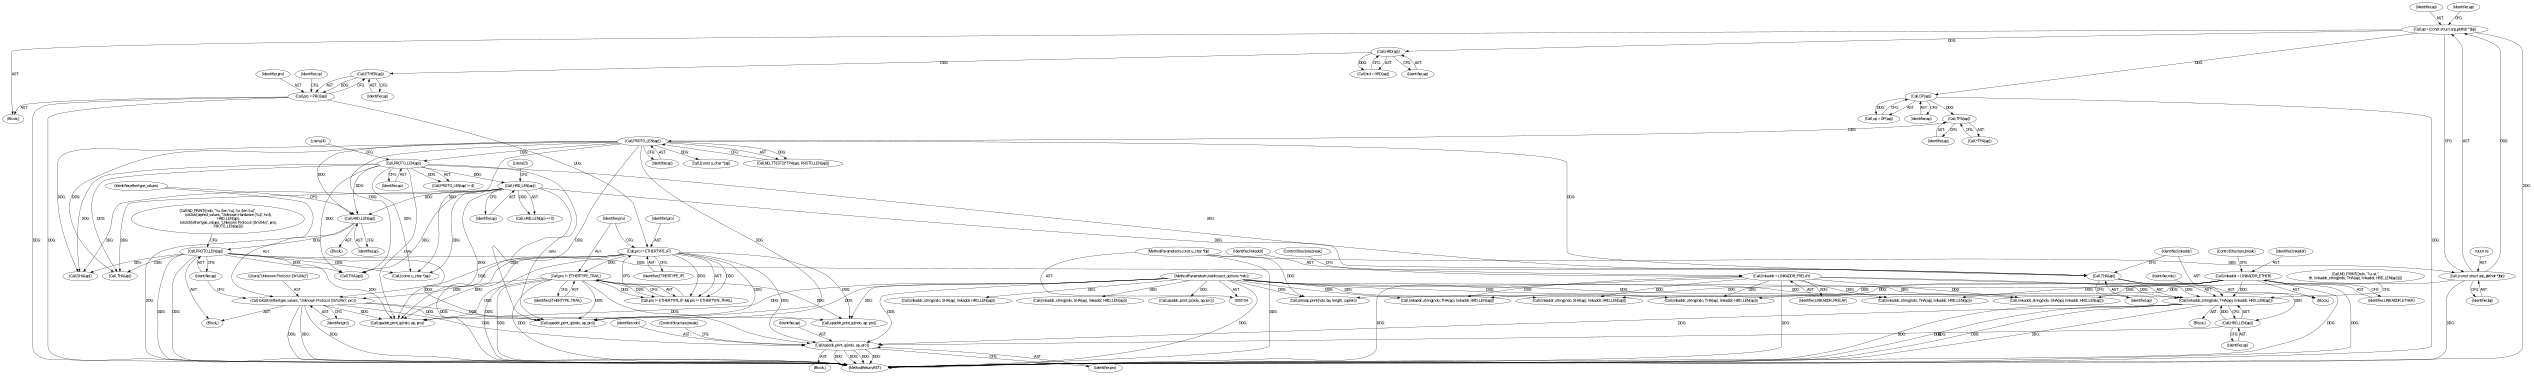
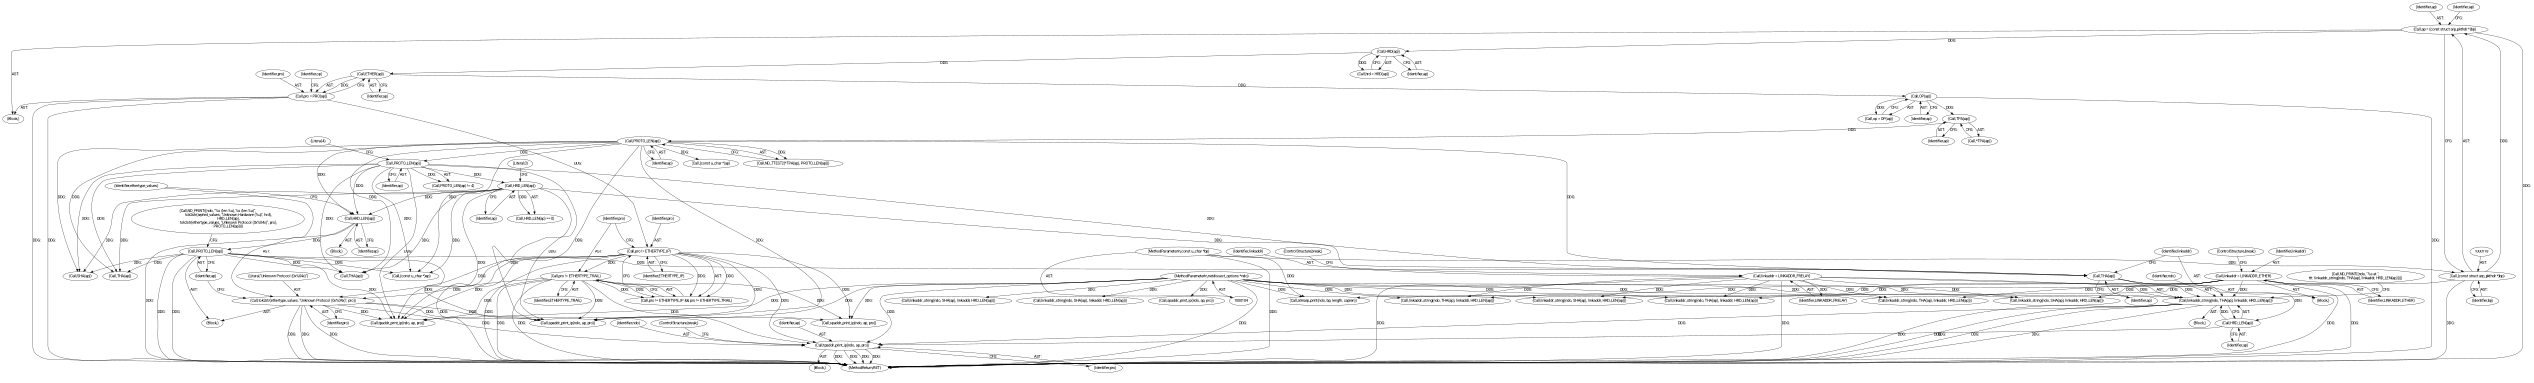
edge "(Call,ap = (const struct arp_pkthdr *)bp)" -> "(Call,OP(ap))": now "(Call,ETHER(ap))" -> "(Call,OP(ap))"
edge "(MethodParameterIn,netdissect_options *ndo)" -> "1000104": reversed
